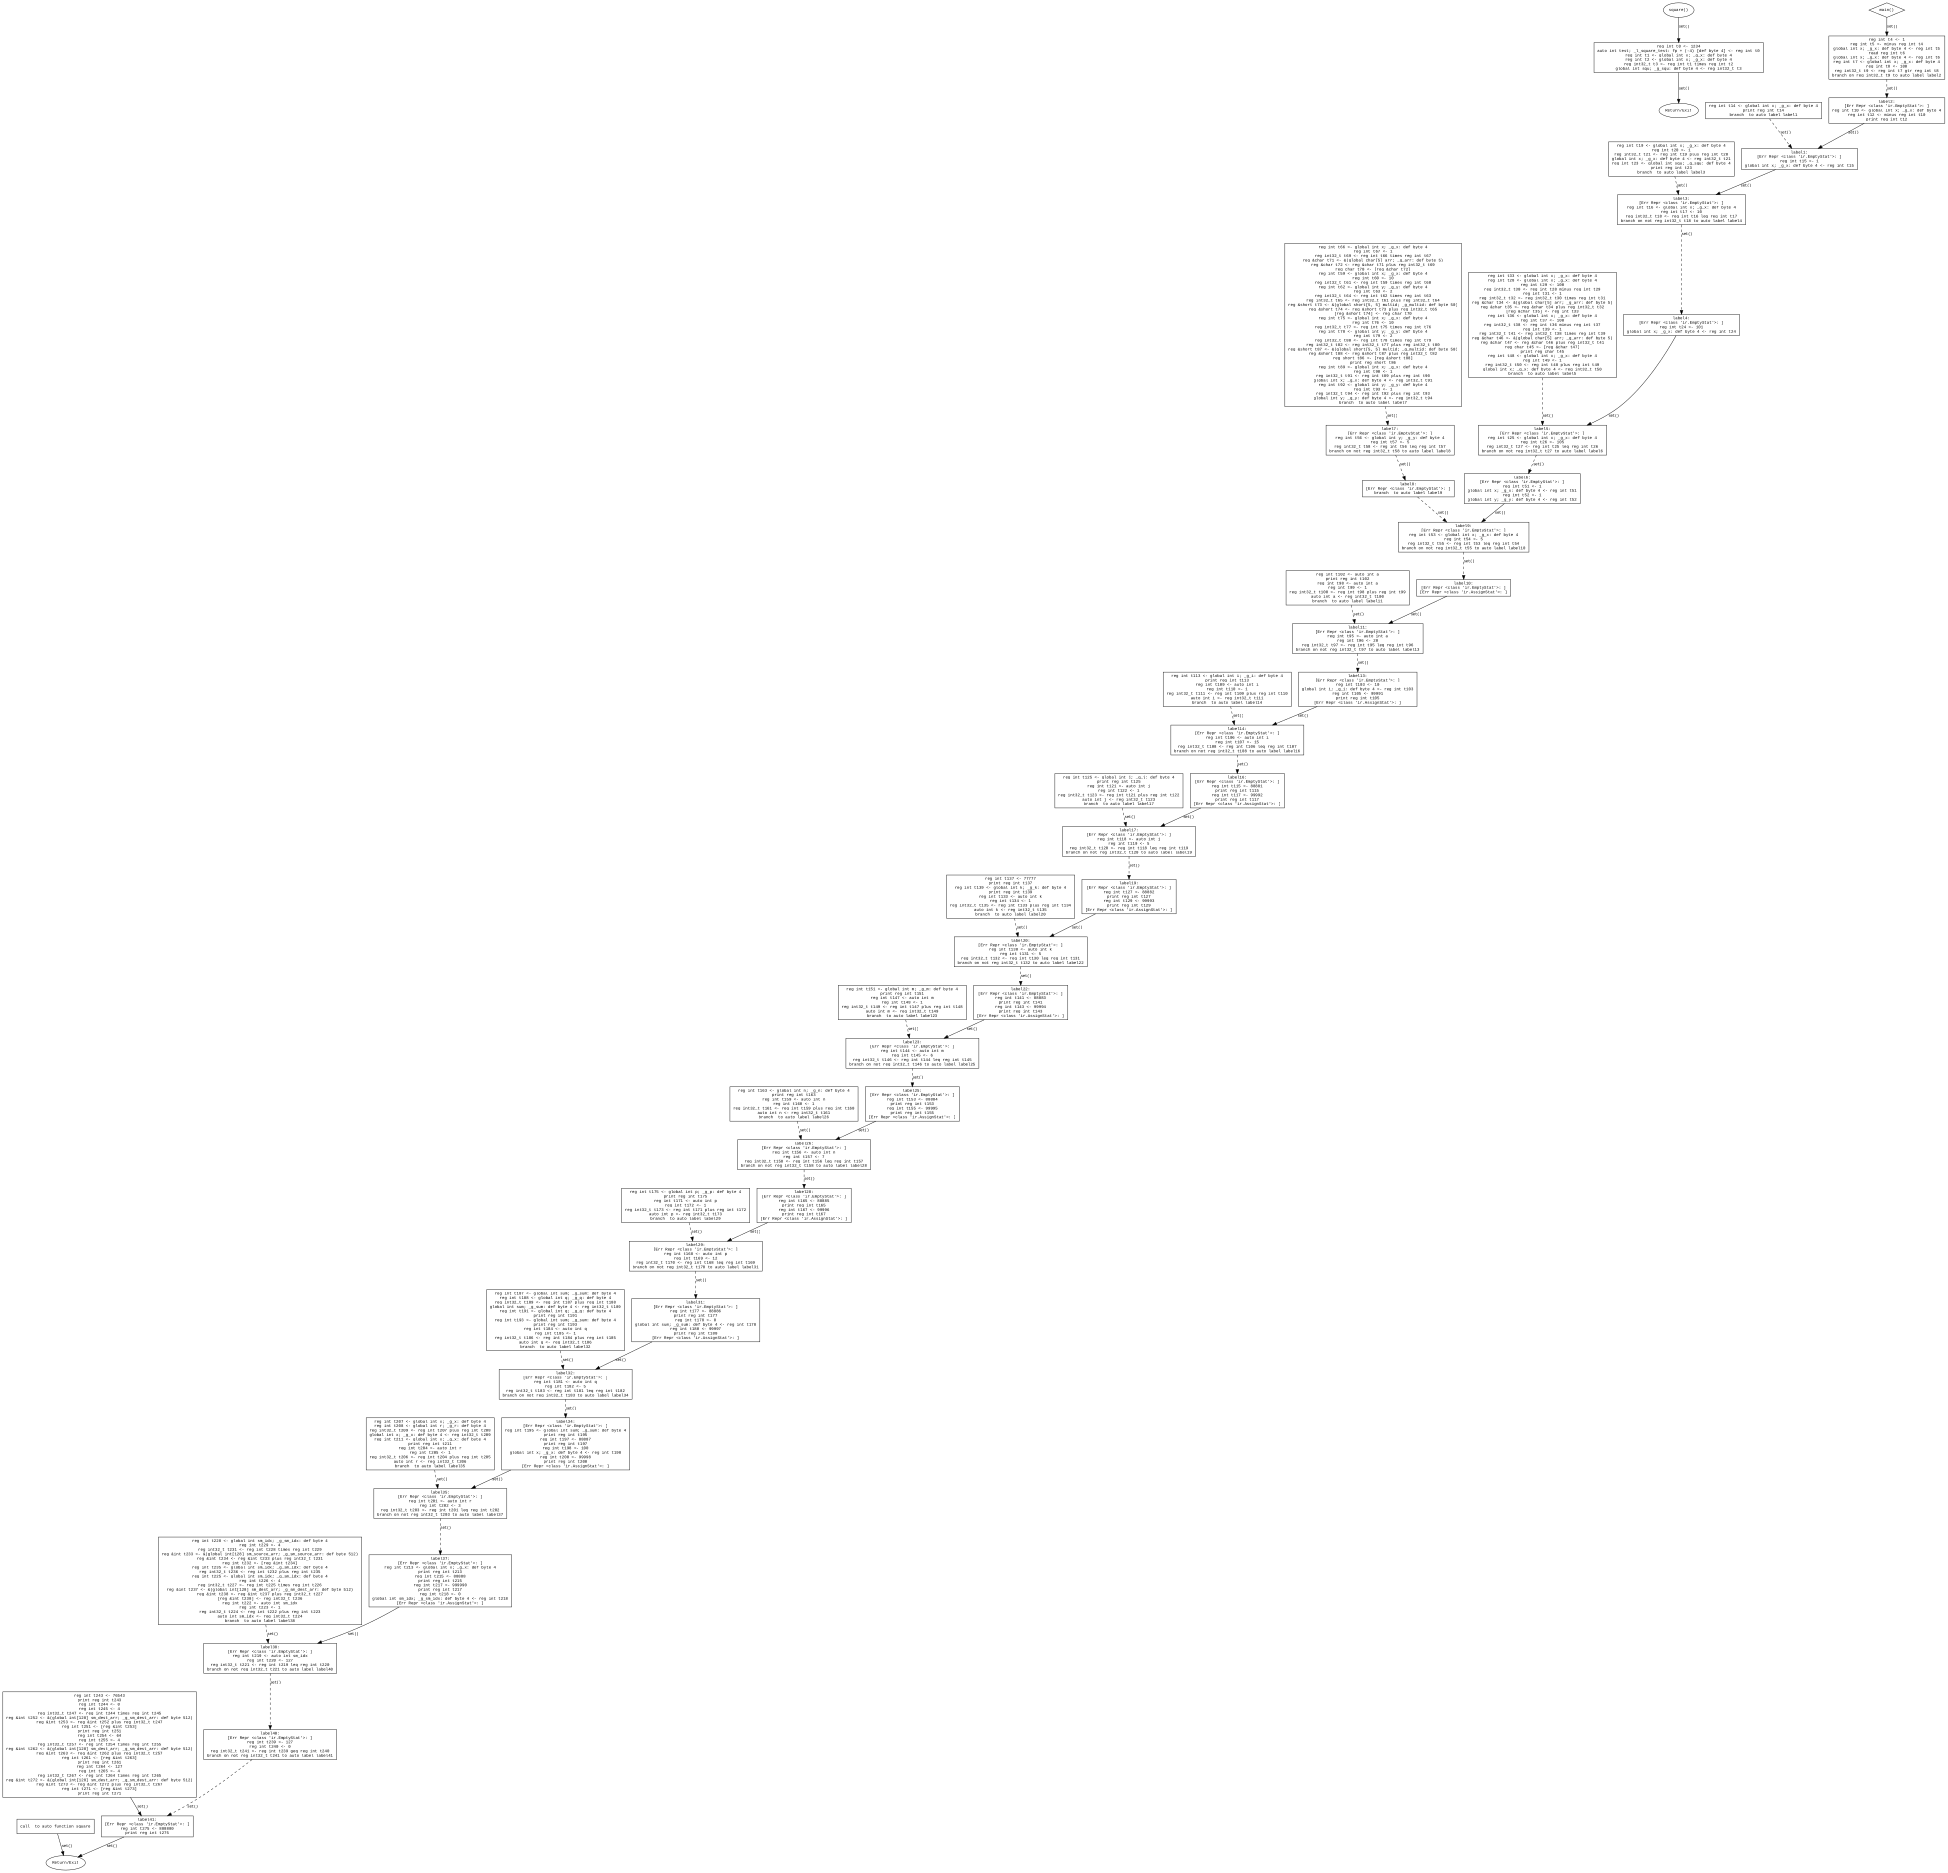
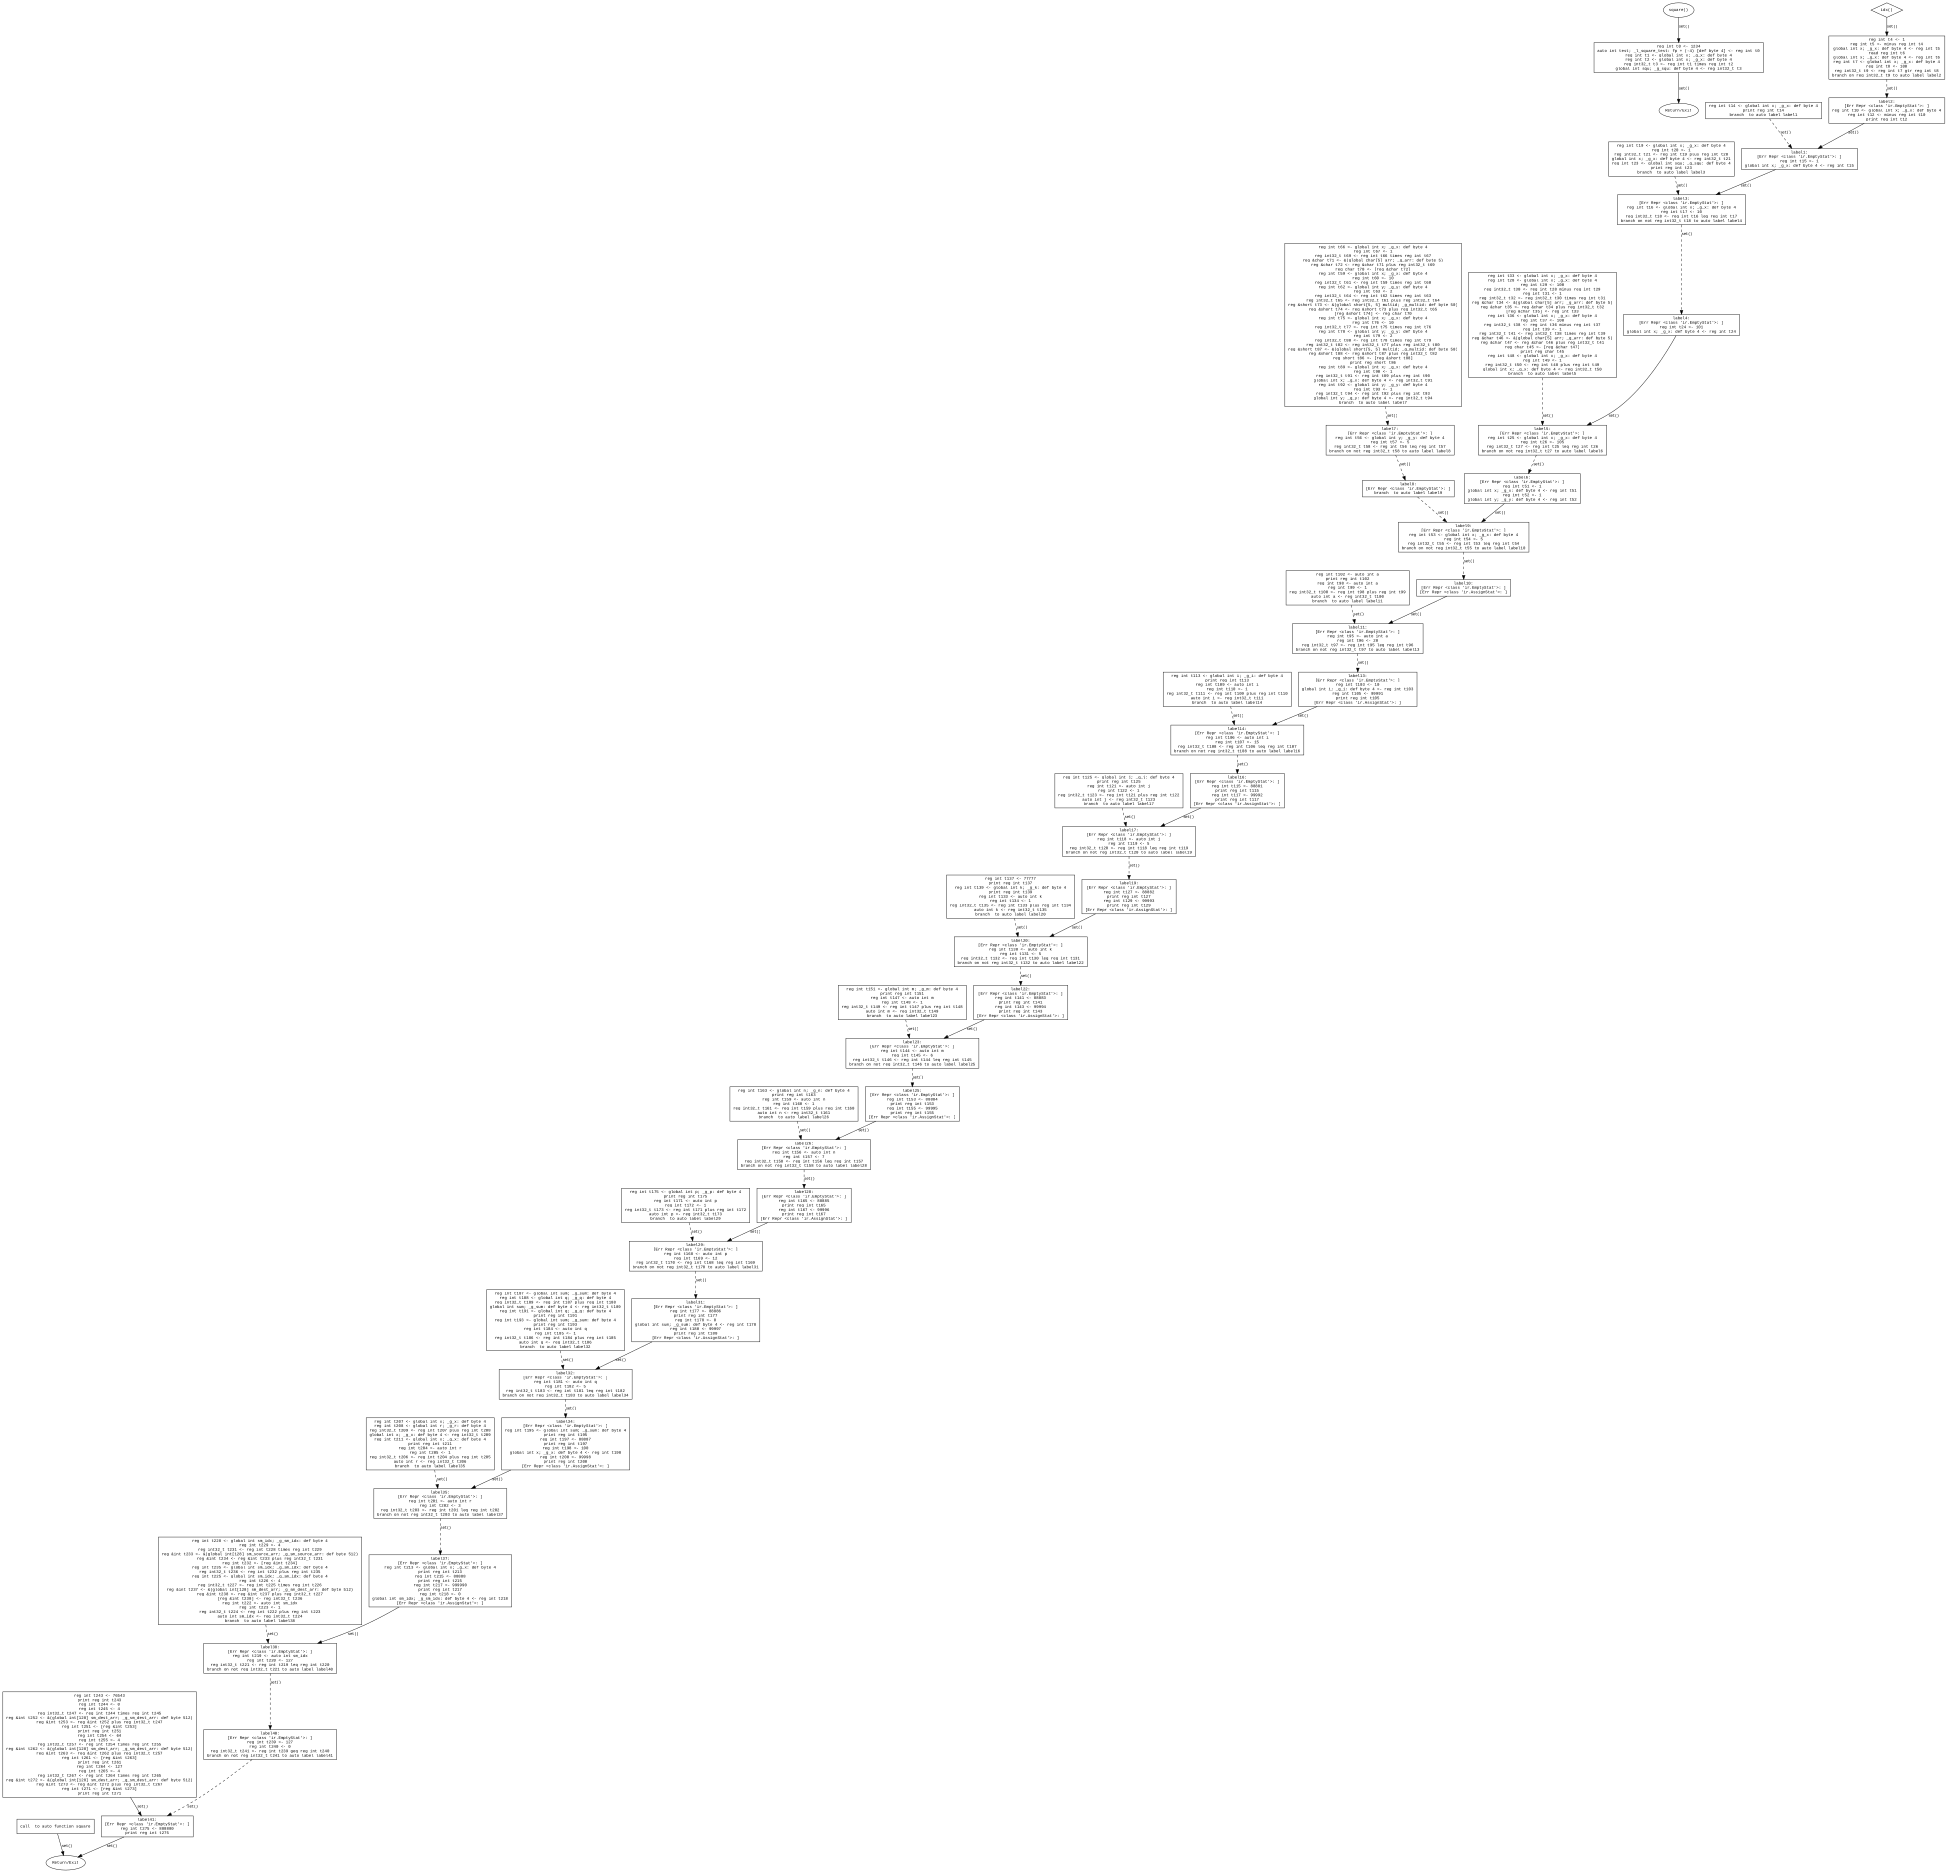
node "main()": label "main()" -> "idx()"
